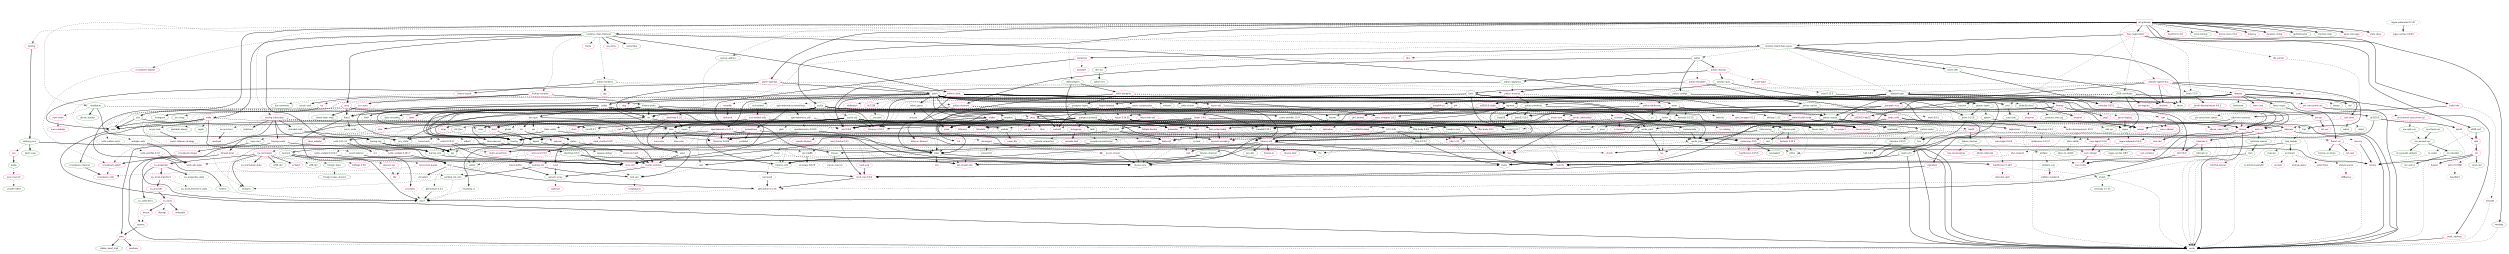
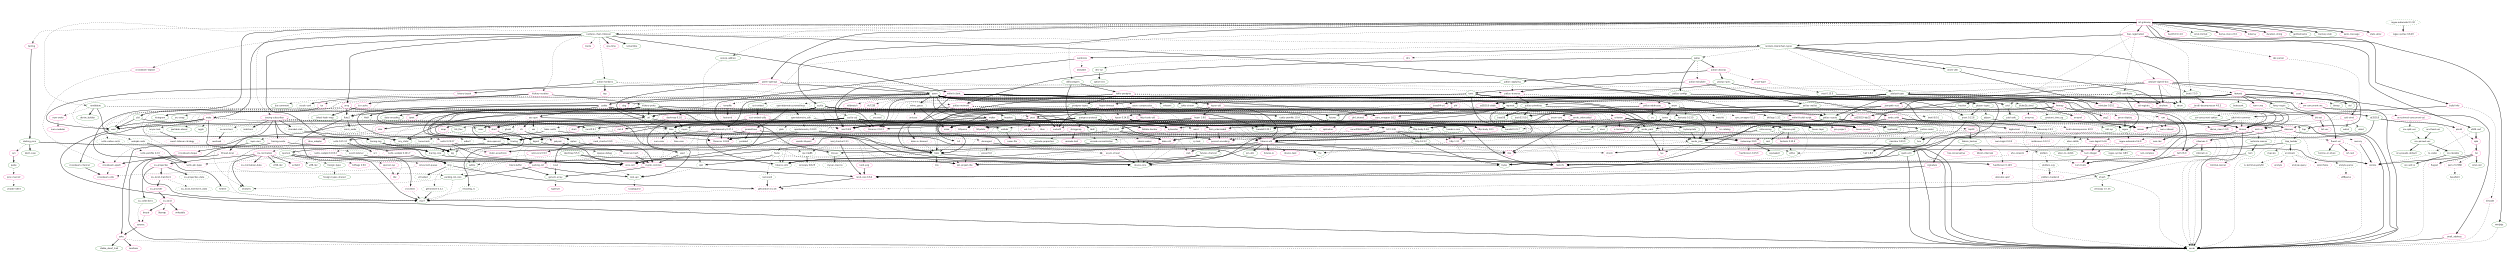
edge "scylla" -> "dashmap 5.5.3": removed
